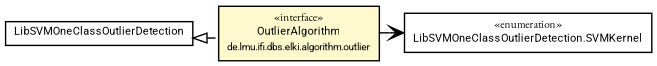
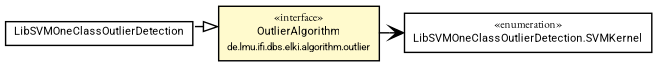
edge "OutlierAlgorithm" -> "LibSVMOneClassOutlierDetection": reversed
